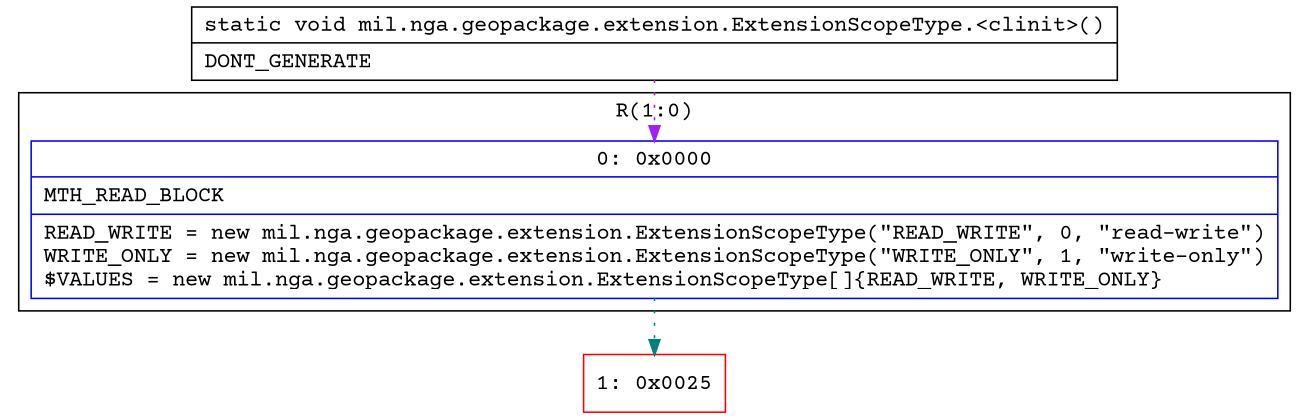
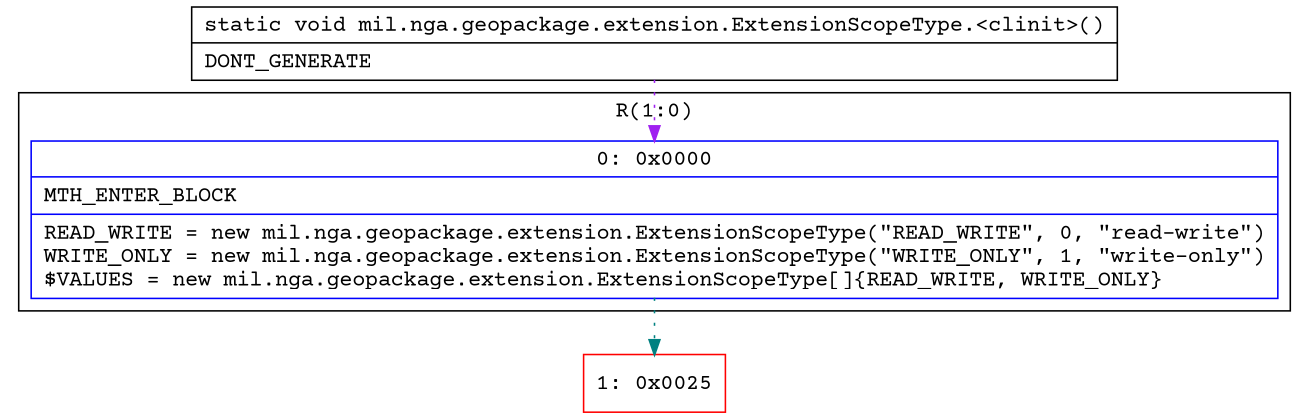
node "0: 0x0000": text "MTH_READ_BLOCK" -> "MTH_ENTER_BLOCK"
